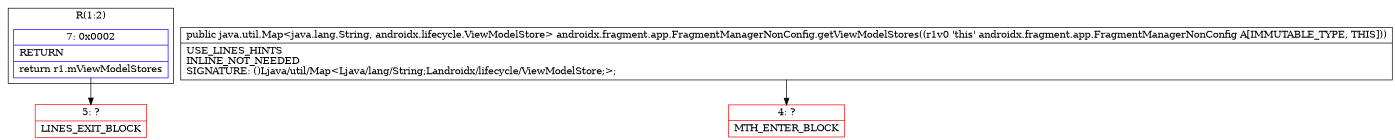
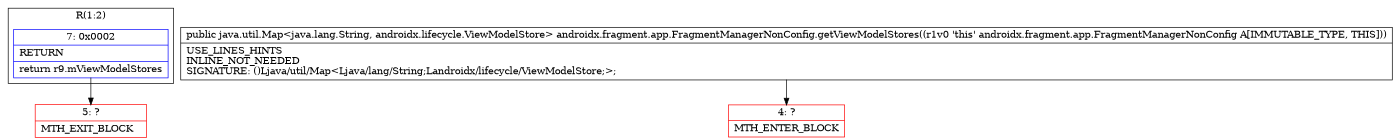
node "7: 0x0002": text "return r1.mViewModelStores" -> "return r9.mViewModelStores"
node "5: ?": text "LINES_EXIT_BLOCK" -> "MTH_EXIT_BLOCK"
